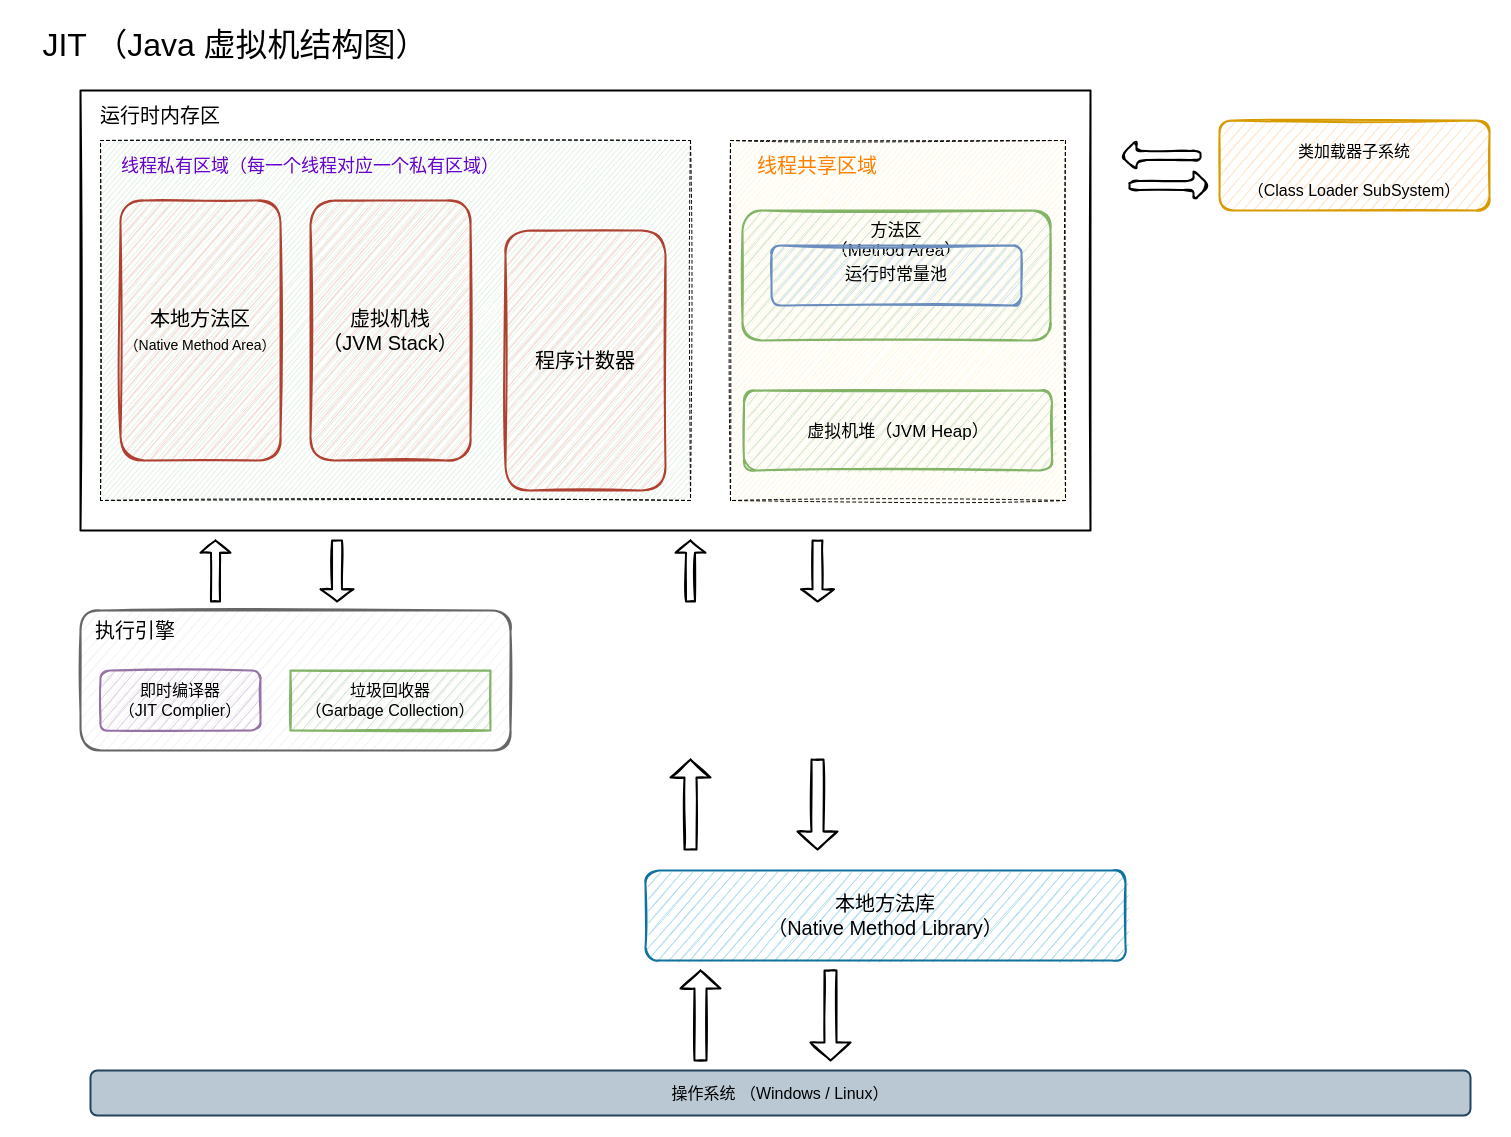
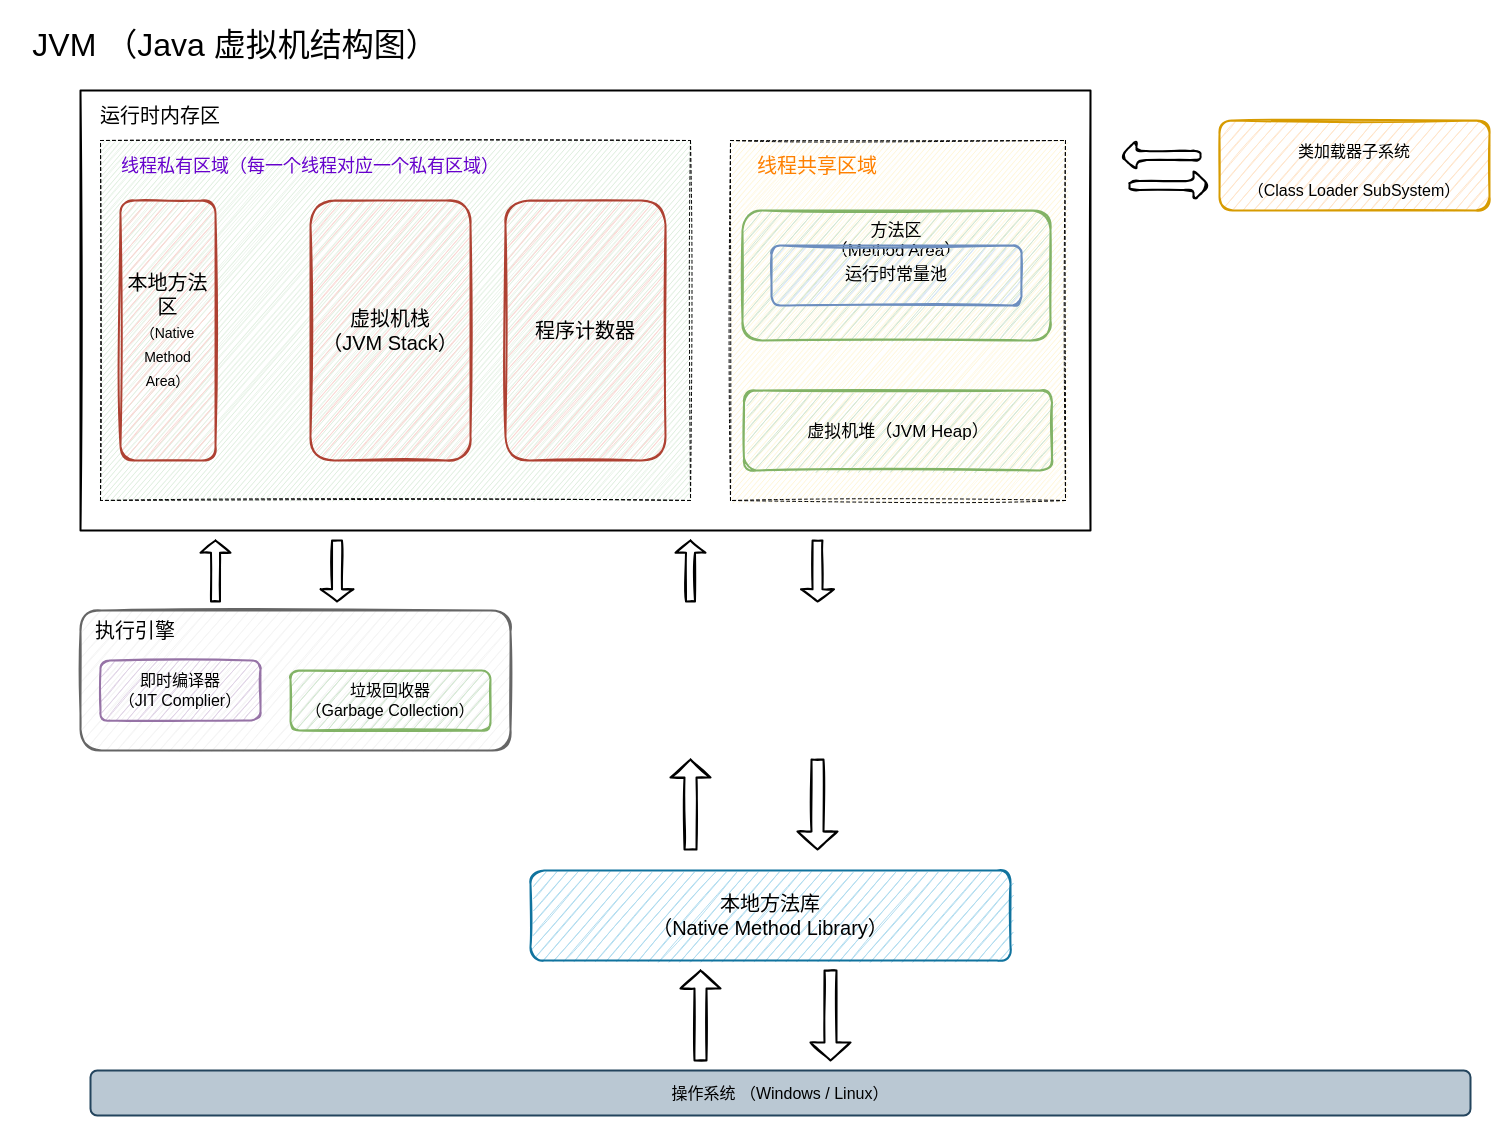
node "JIT （Java 虚拟机结构图）": label "JIT （Java 虚拟机结构图）" -> "JVM （Java 虚拟机结构图）"
node "本地方法区 （Native Method Area）": size 160x260 -> 95x260
node "程序计数器": moved (586, 361) -> (586, 331)
node "即时编译器 （JIT Complier）": moved (181, 701) -> (181, 691)
node "垃圾回收器 （Garbage Collection）": shape rectangle -> rounded rectangle
node "本地方法库 （Native Method Library）": moved (886, 916) -> (771, 916)
